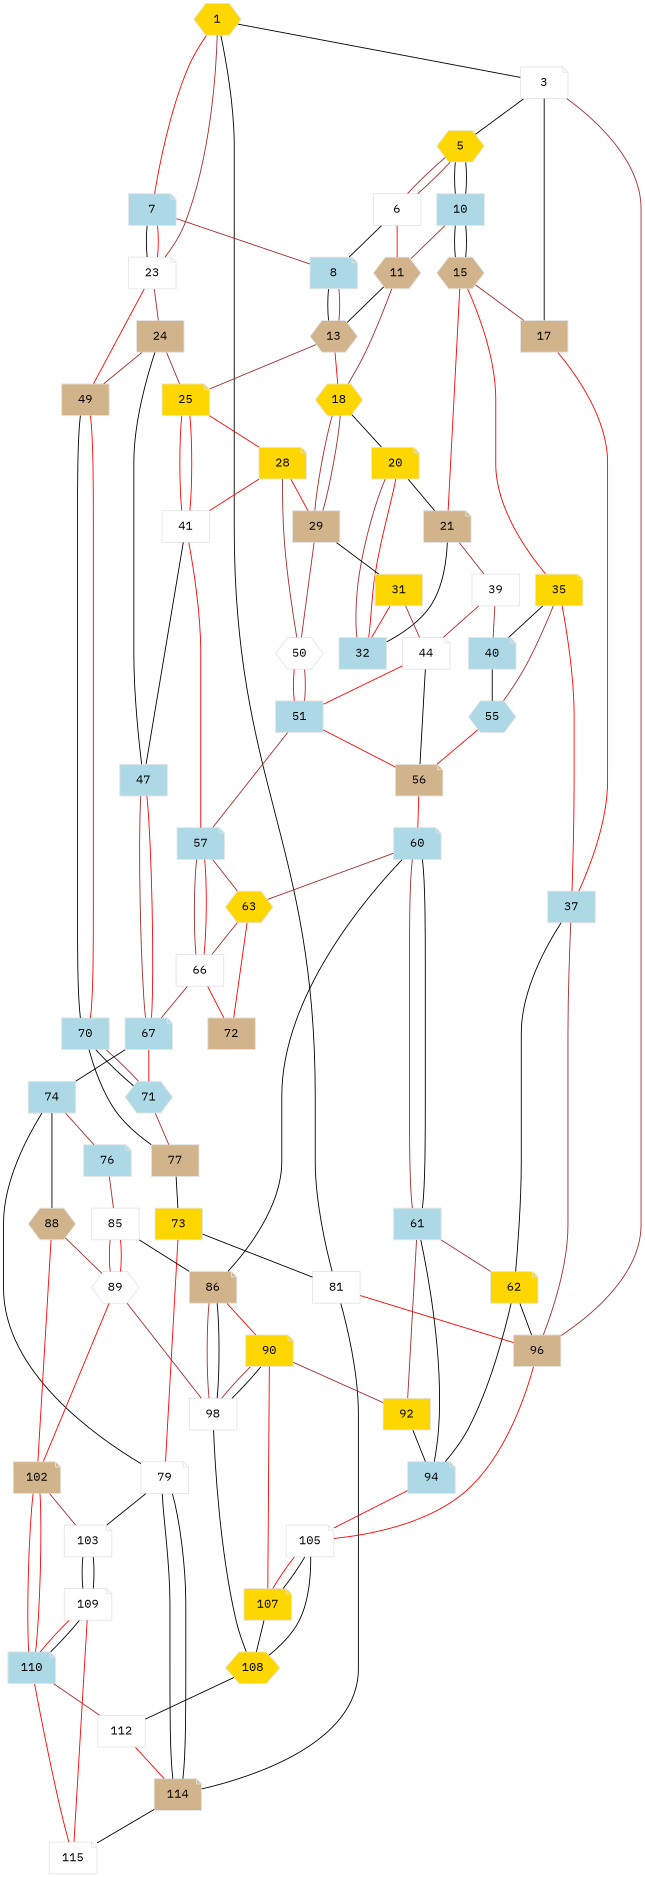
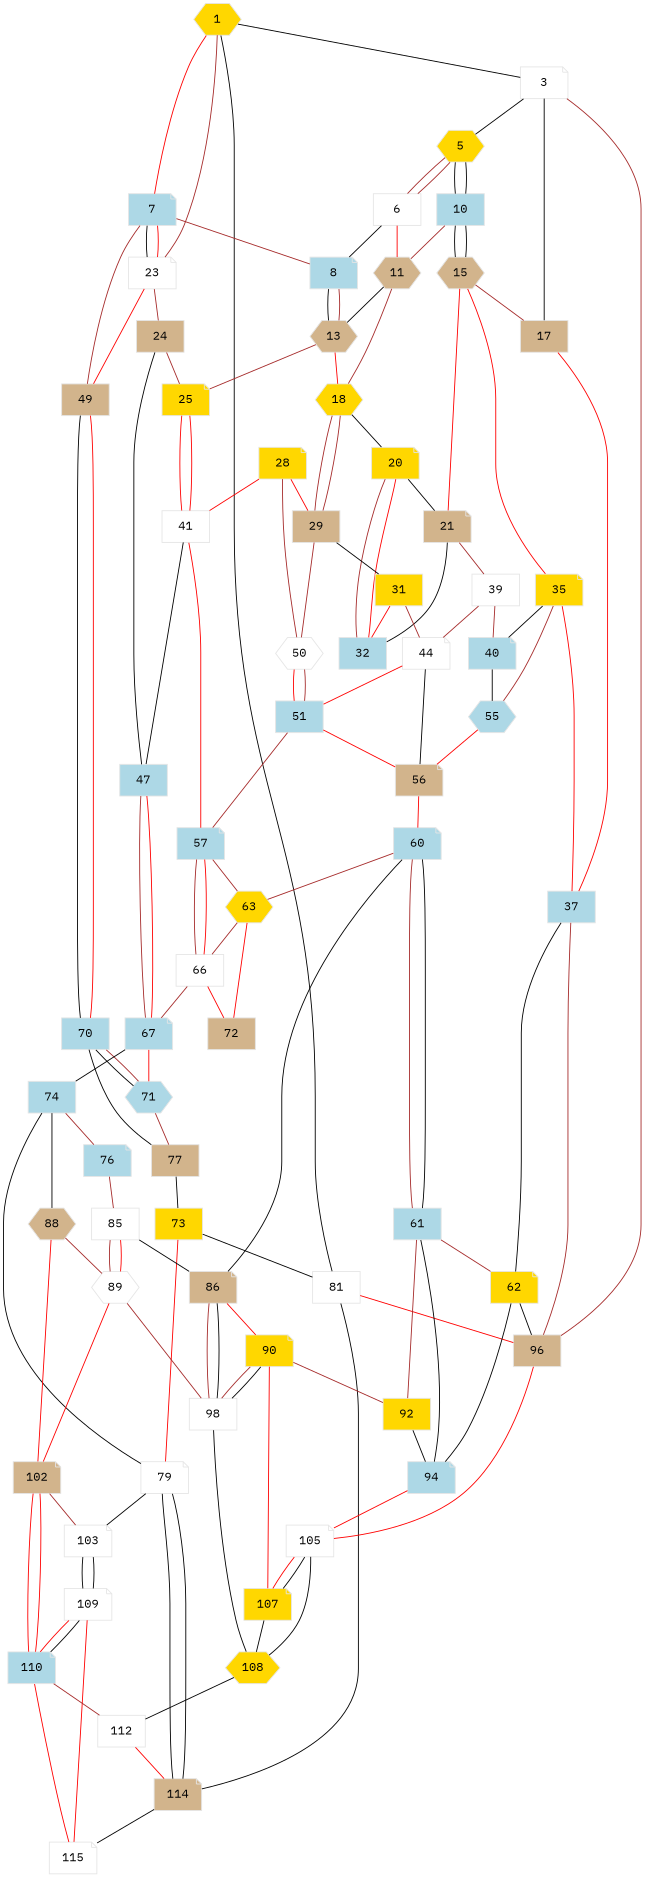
edge "24" -- "49": now "7" -- "49"
edge "25" -- "28": removed
